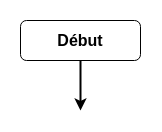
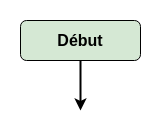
node "Début": fillcolor #ffffff -> #d5e8d4
